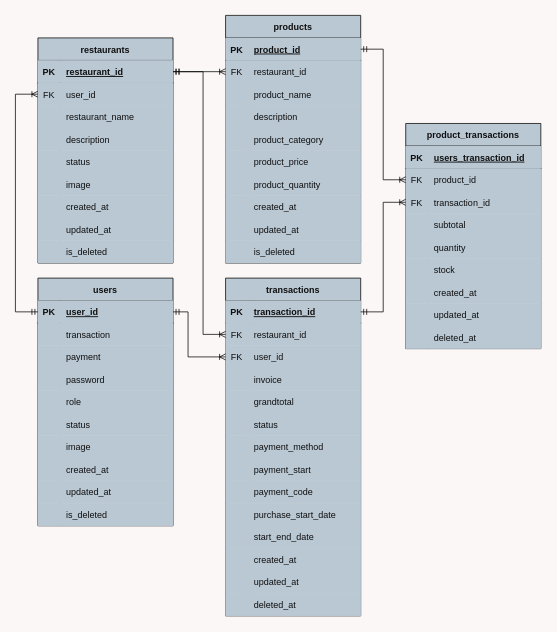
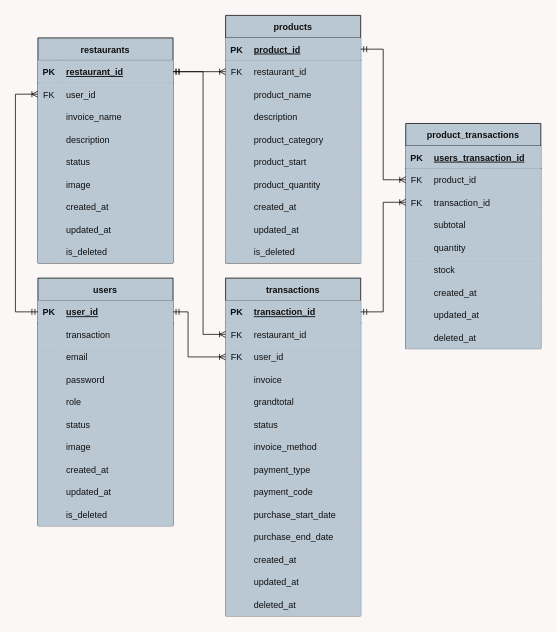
node "restaurant_name": label "restaurant_name" -> "invoice_name"
node "product_price": label "product_price" -> "product_start"
node "payment": label "payment" -> "email"
node "payment_method": label "payment_method" -> "invoice_method"
node "payment_start": label "payment_start" -> "payment_type"
node "start_end_date": label "start_end_date" -> "purchase_end_date"
